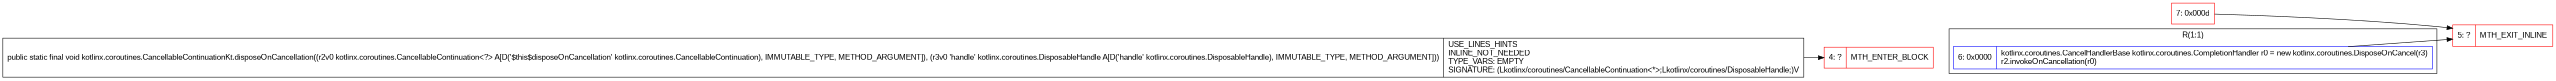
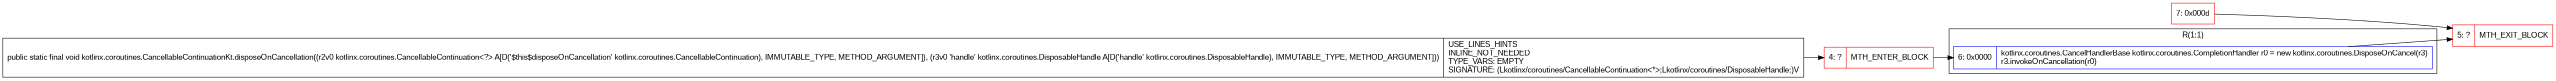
node "5: ?": text "MTH_EXIT_INLINE" -> "MTH_EXIT_BLOCK"
edge "4: ?" -> "6: 0x0000": added
node "6: 0x0000": text "r2.invokeOnCancellation(r0)" -> "r3.invokeOnCancellation(r0)"
